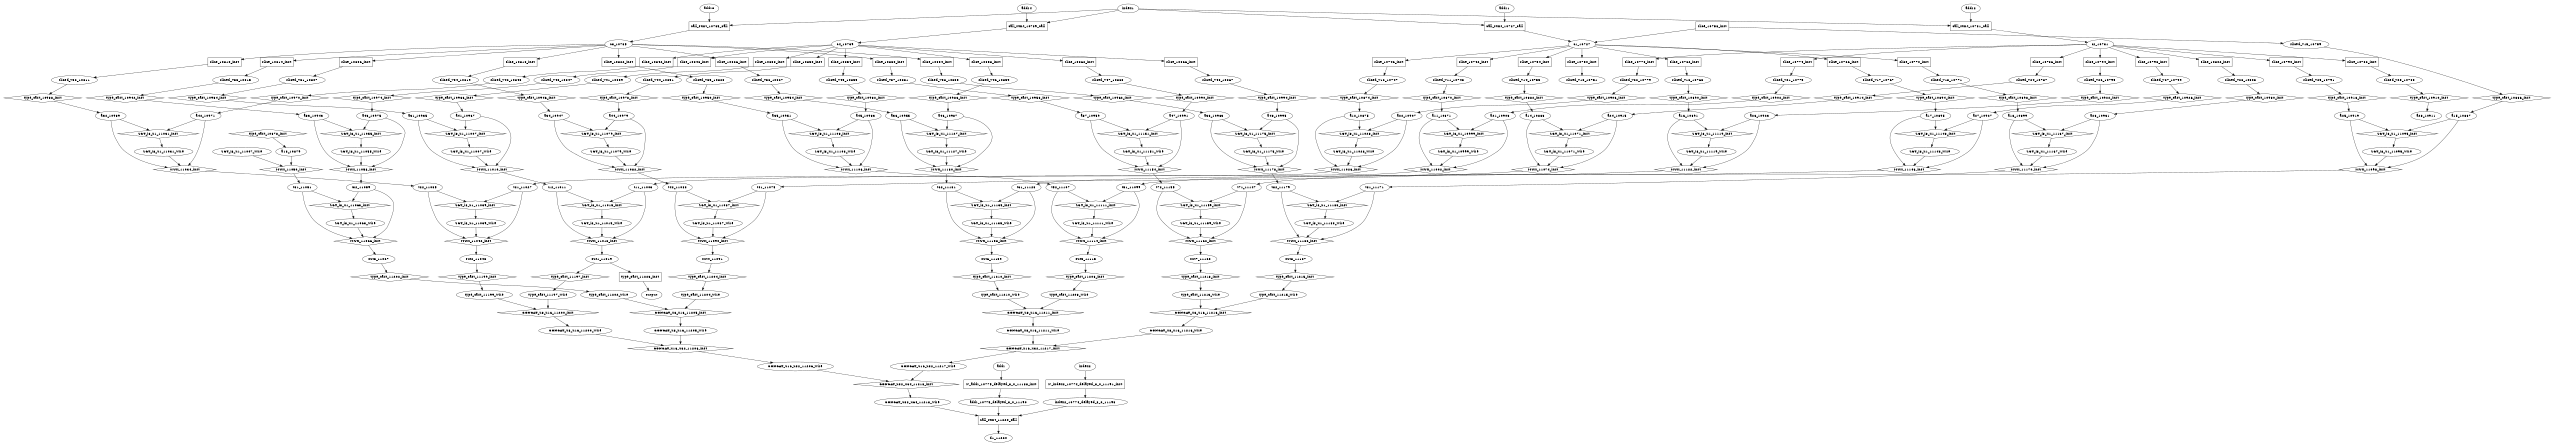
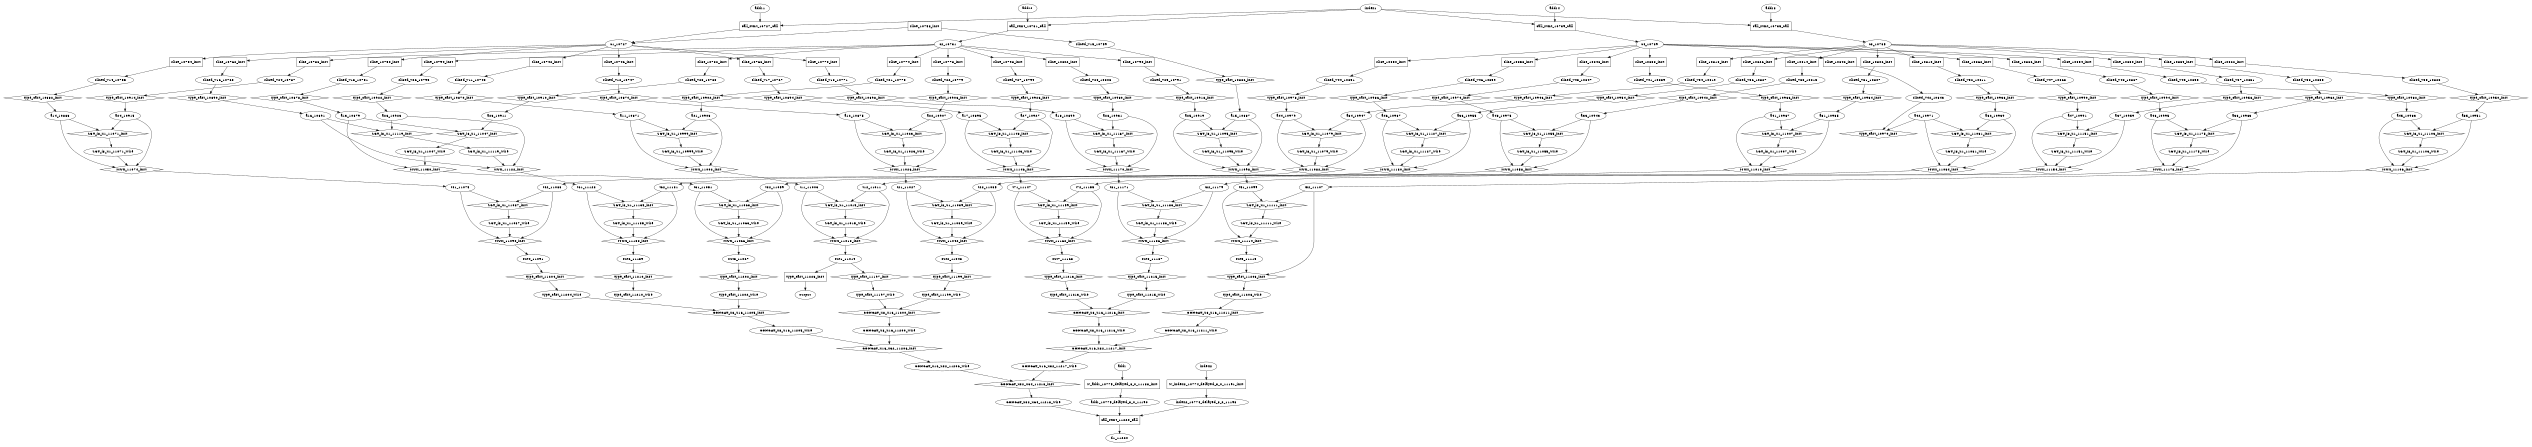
edge "sliced_v13_10751" -> "type_cast_10878_inst": added
edge "type_cast_10970_inst" -> "a42_10971": reversed
node "SGT_i8_u1_11047_inst": added
edge "t52_11107" -> "MUX_11114_inst": now "t52_11107" -> "type_cast_11208_inst"
edge "type_cast_11210_wire" -> "CONCAT_u8_u16_11211_inst": removed
